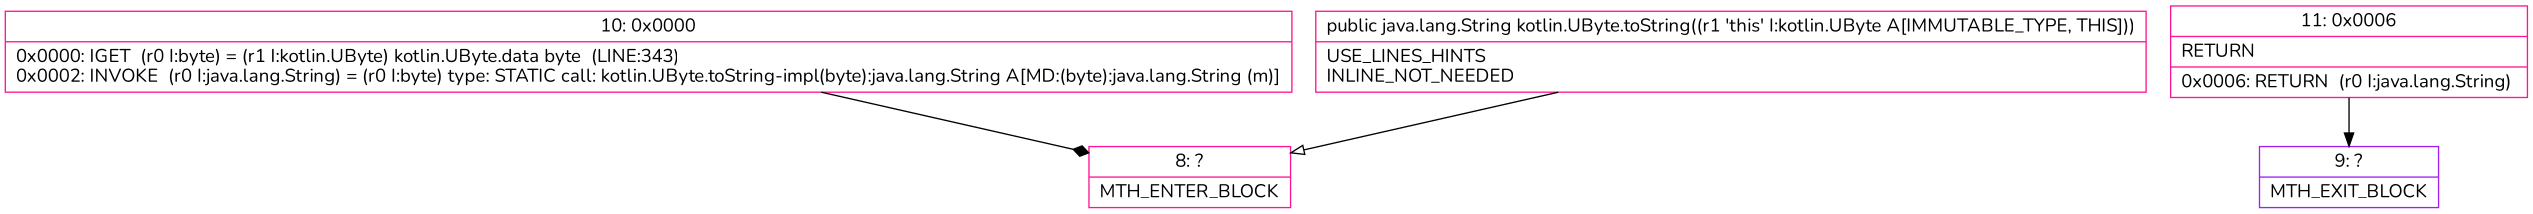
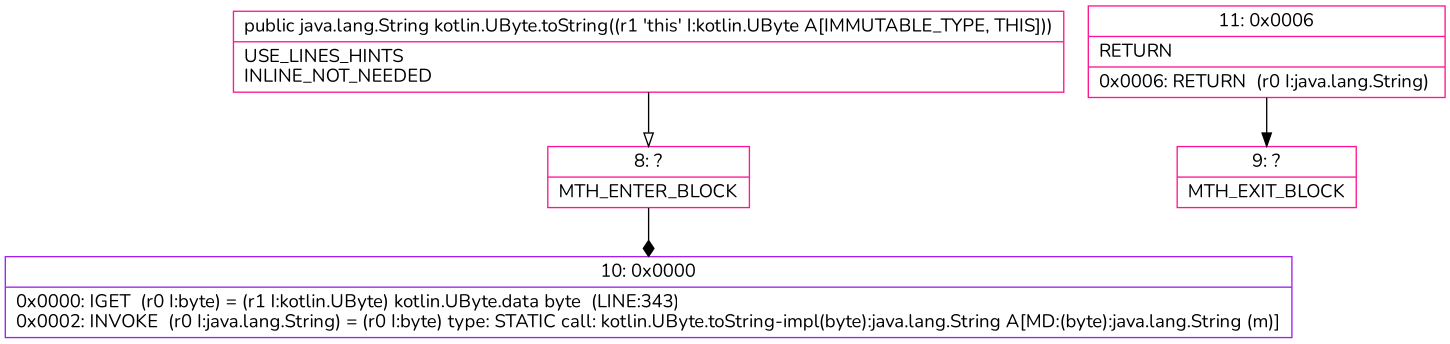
node "10: 0x0000": color deeppink -> purple
edge "10: 0x0000" -> "8: ?": reversed
node "9: ?": color purple -> deeppink
